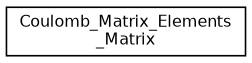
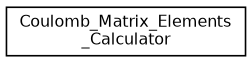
node "Coulomb_Matrix_Elements _Matrix": label "Coulomb_Matrix_Elements _Matrix" -> "Coulomb_Matrix_Elements _Calculator"
